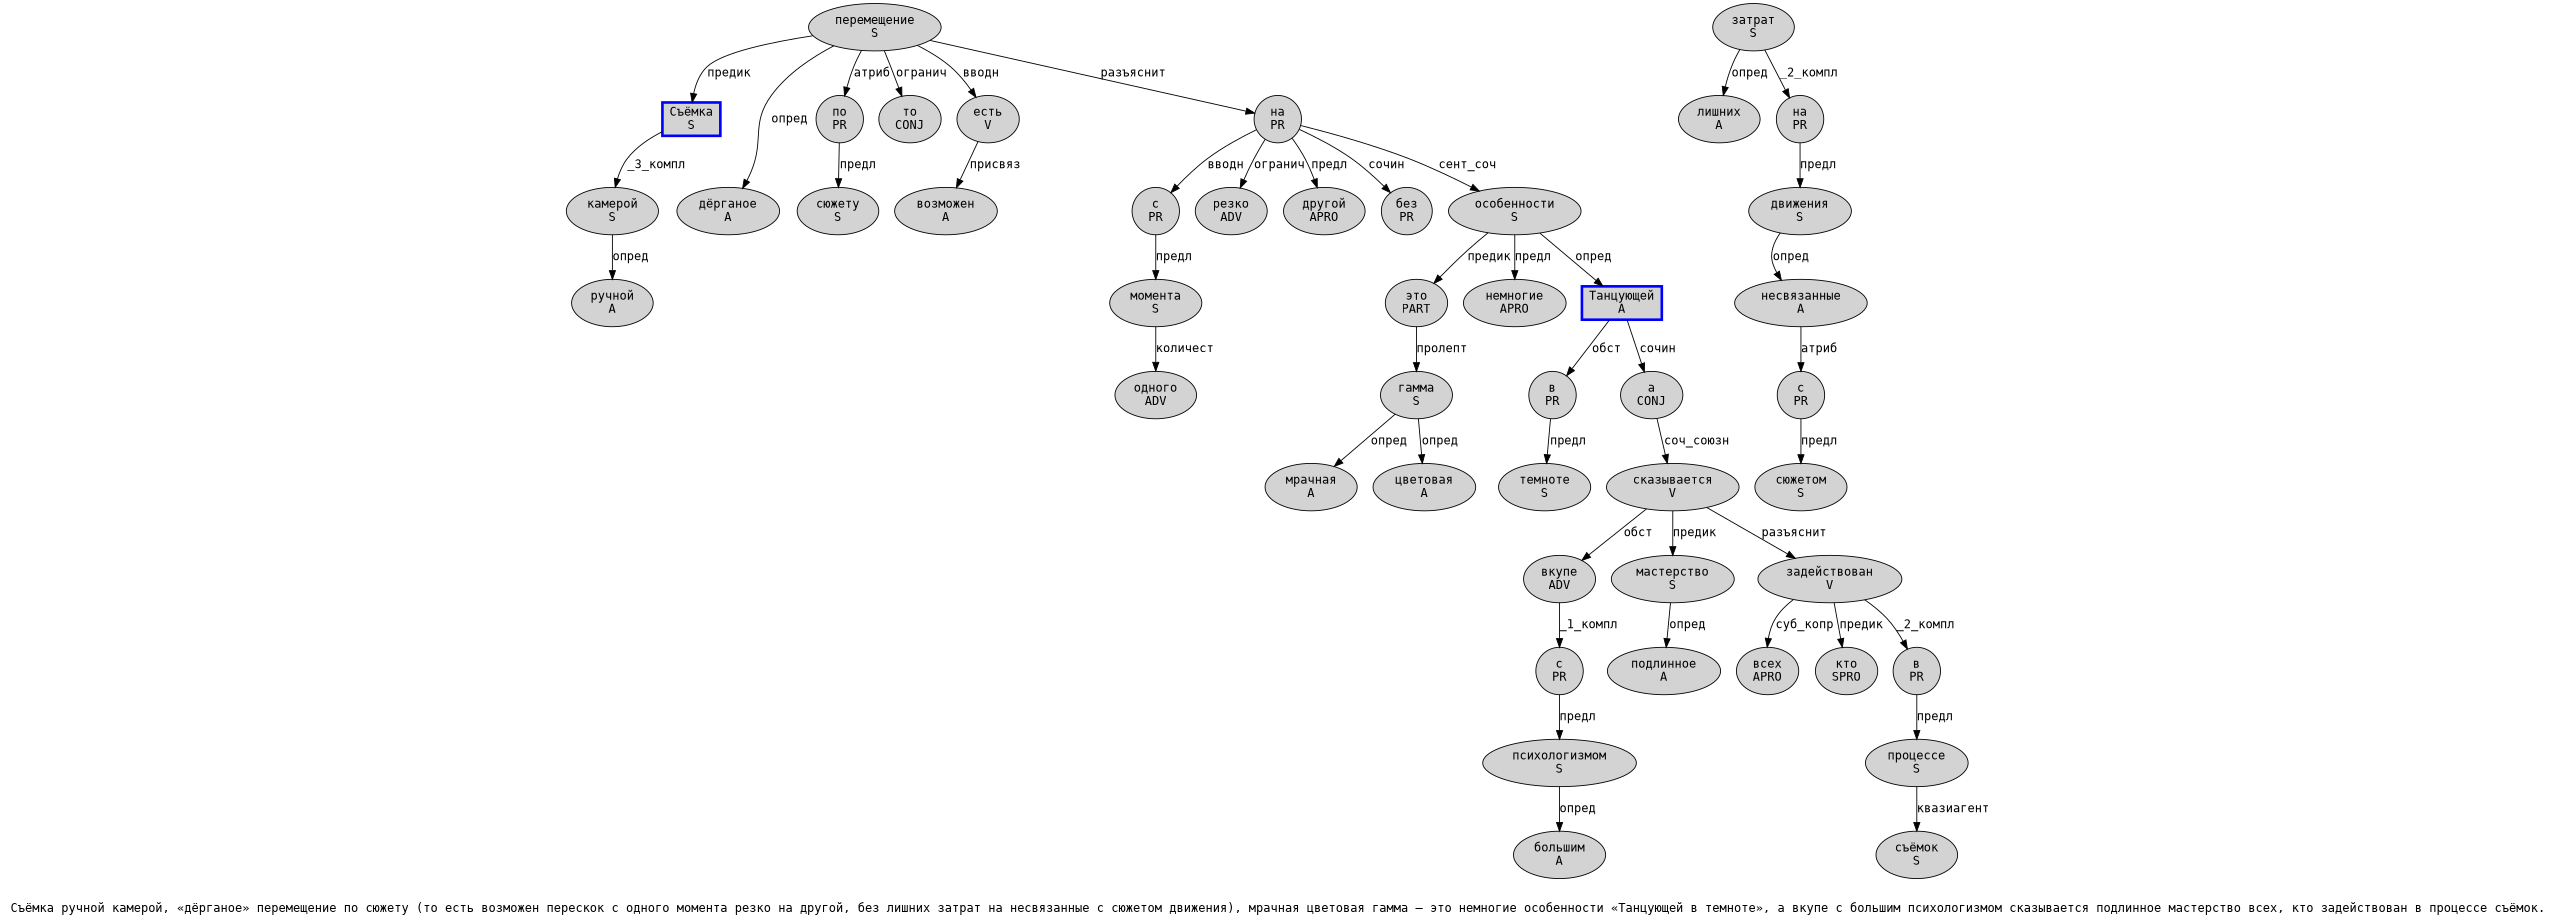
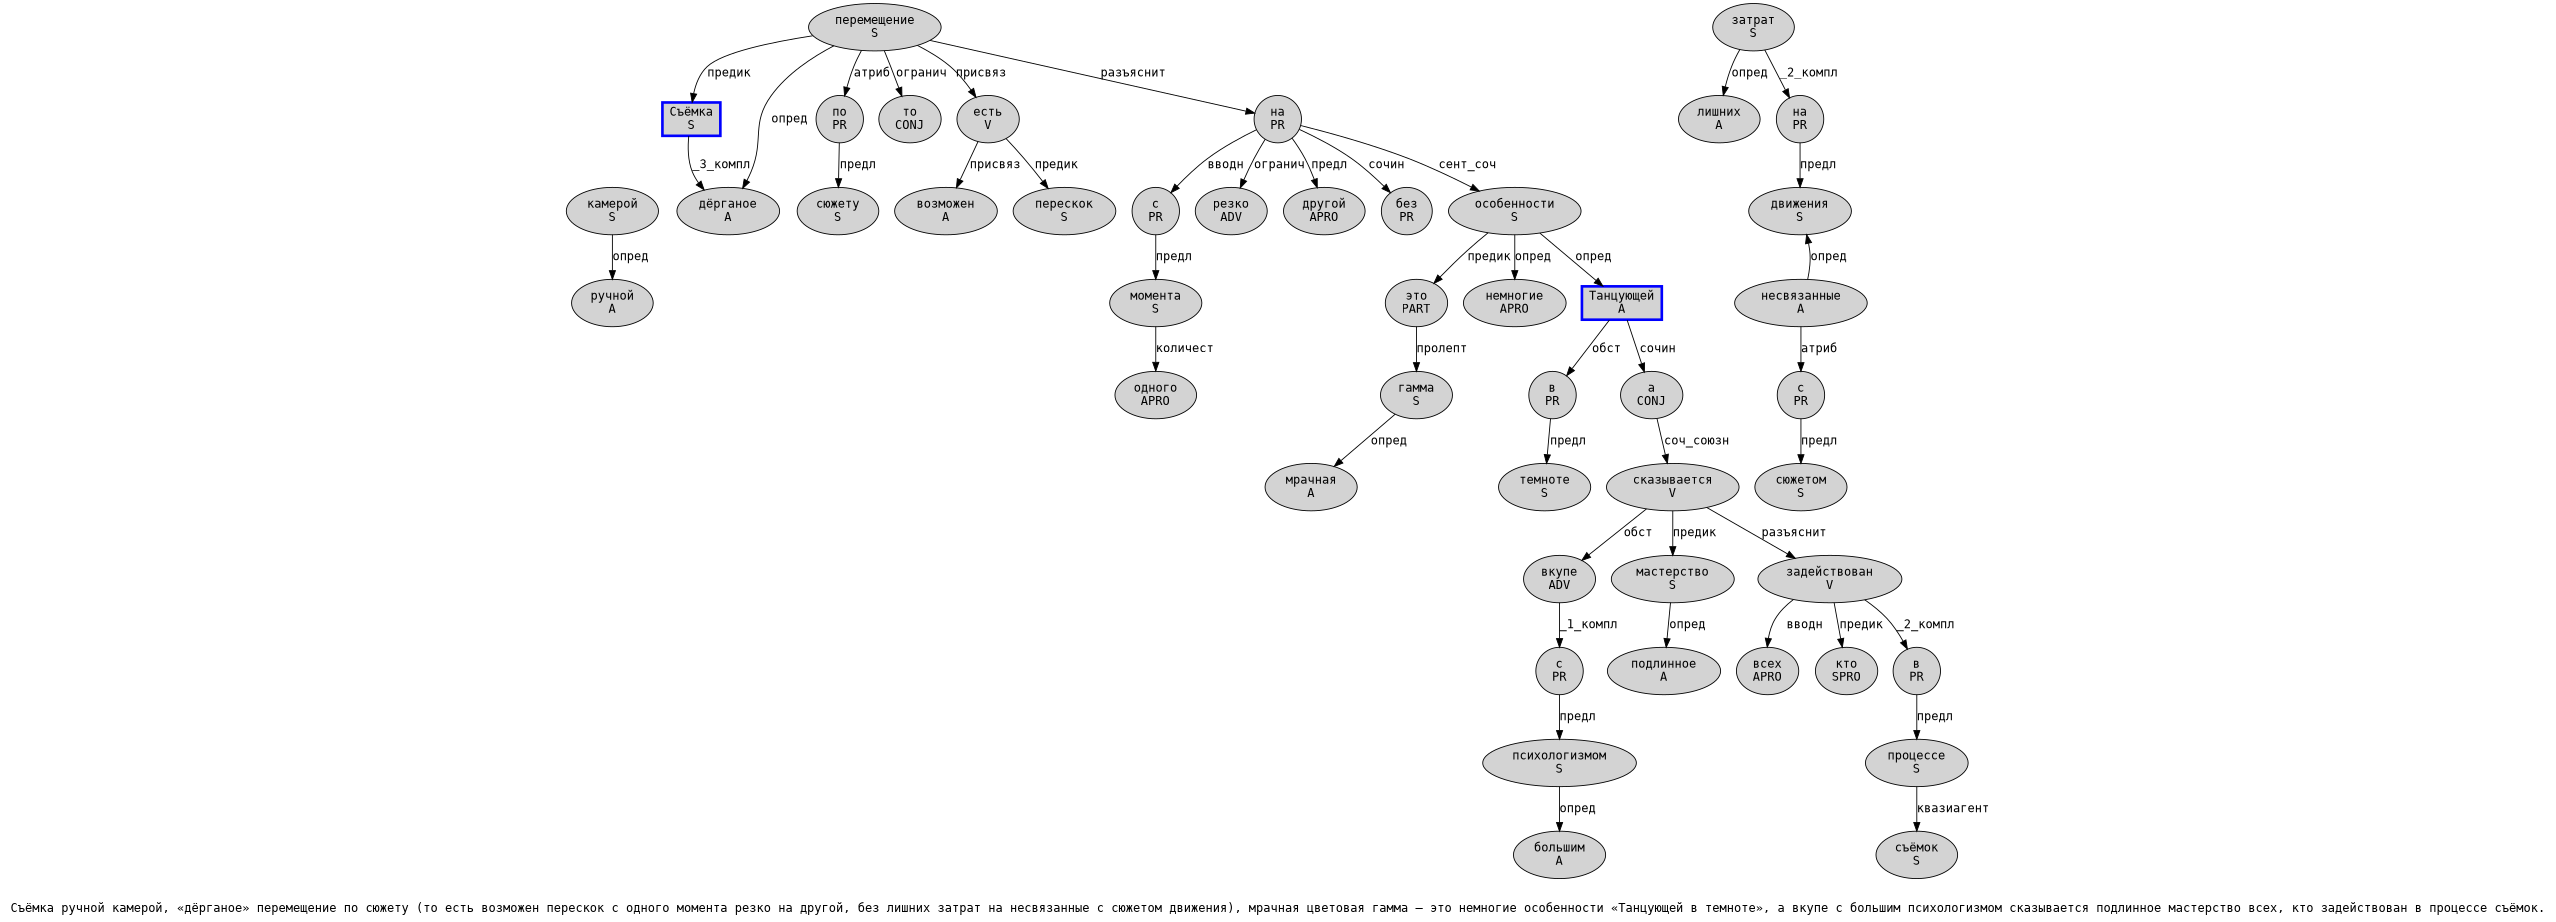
edge "перемещение S" -> "есть V": label "вводн" -> "присвяз"
edge "Съёмка S" -> "камерой S": now "Съёмка S" -> "дёрганое A"
node "перескок S": added
edge "движения S" -> "несвязанные A": reversed
edge "особенности S" -> "немногие APRO": label "предл" -> "опред"
node "одного ADV": label "одного ADV" -> "одного APRO"
node "цветовая A": removed
edge "задействован V" -> "всех APRO": label "суб_копр" -> "вводн"
